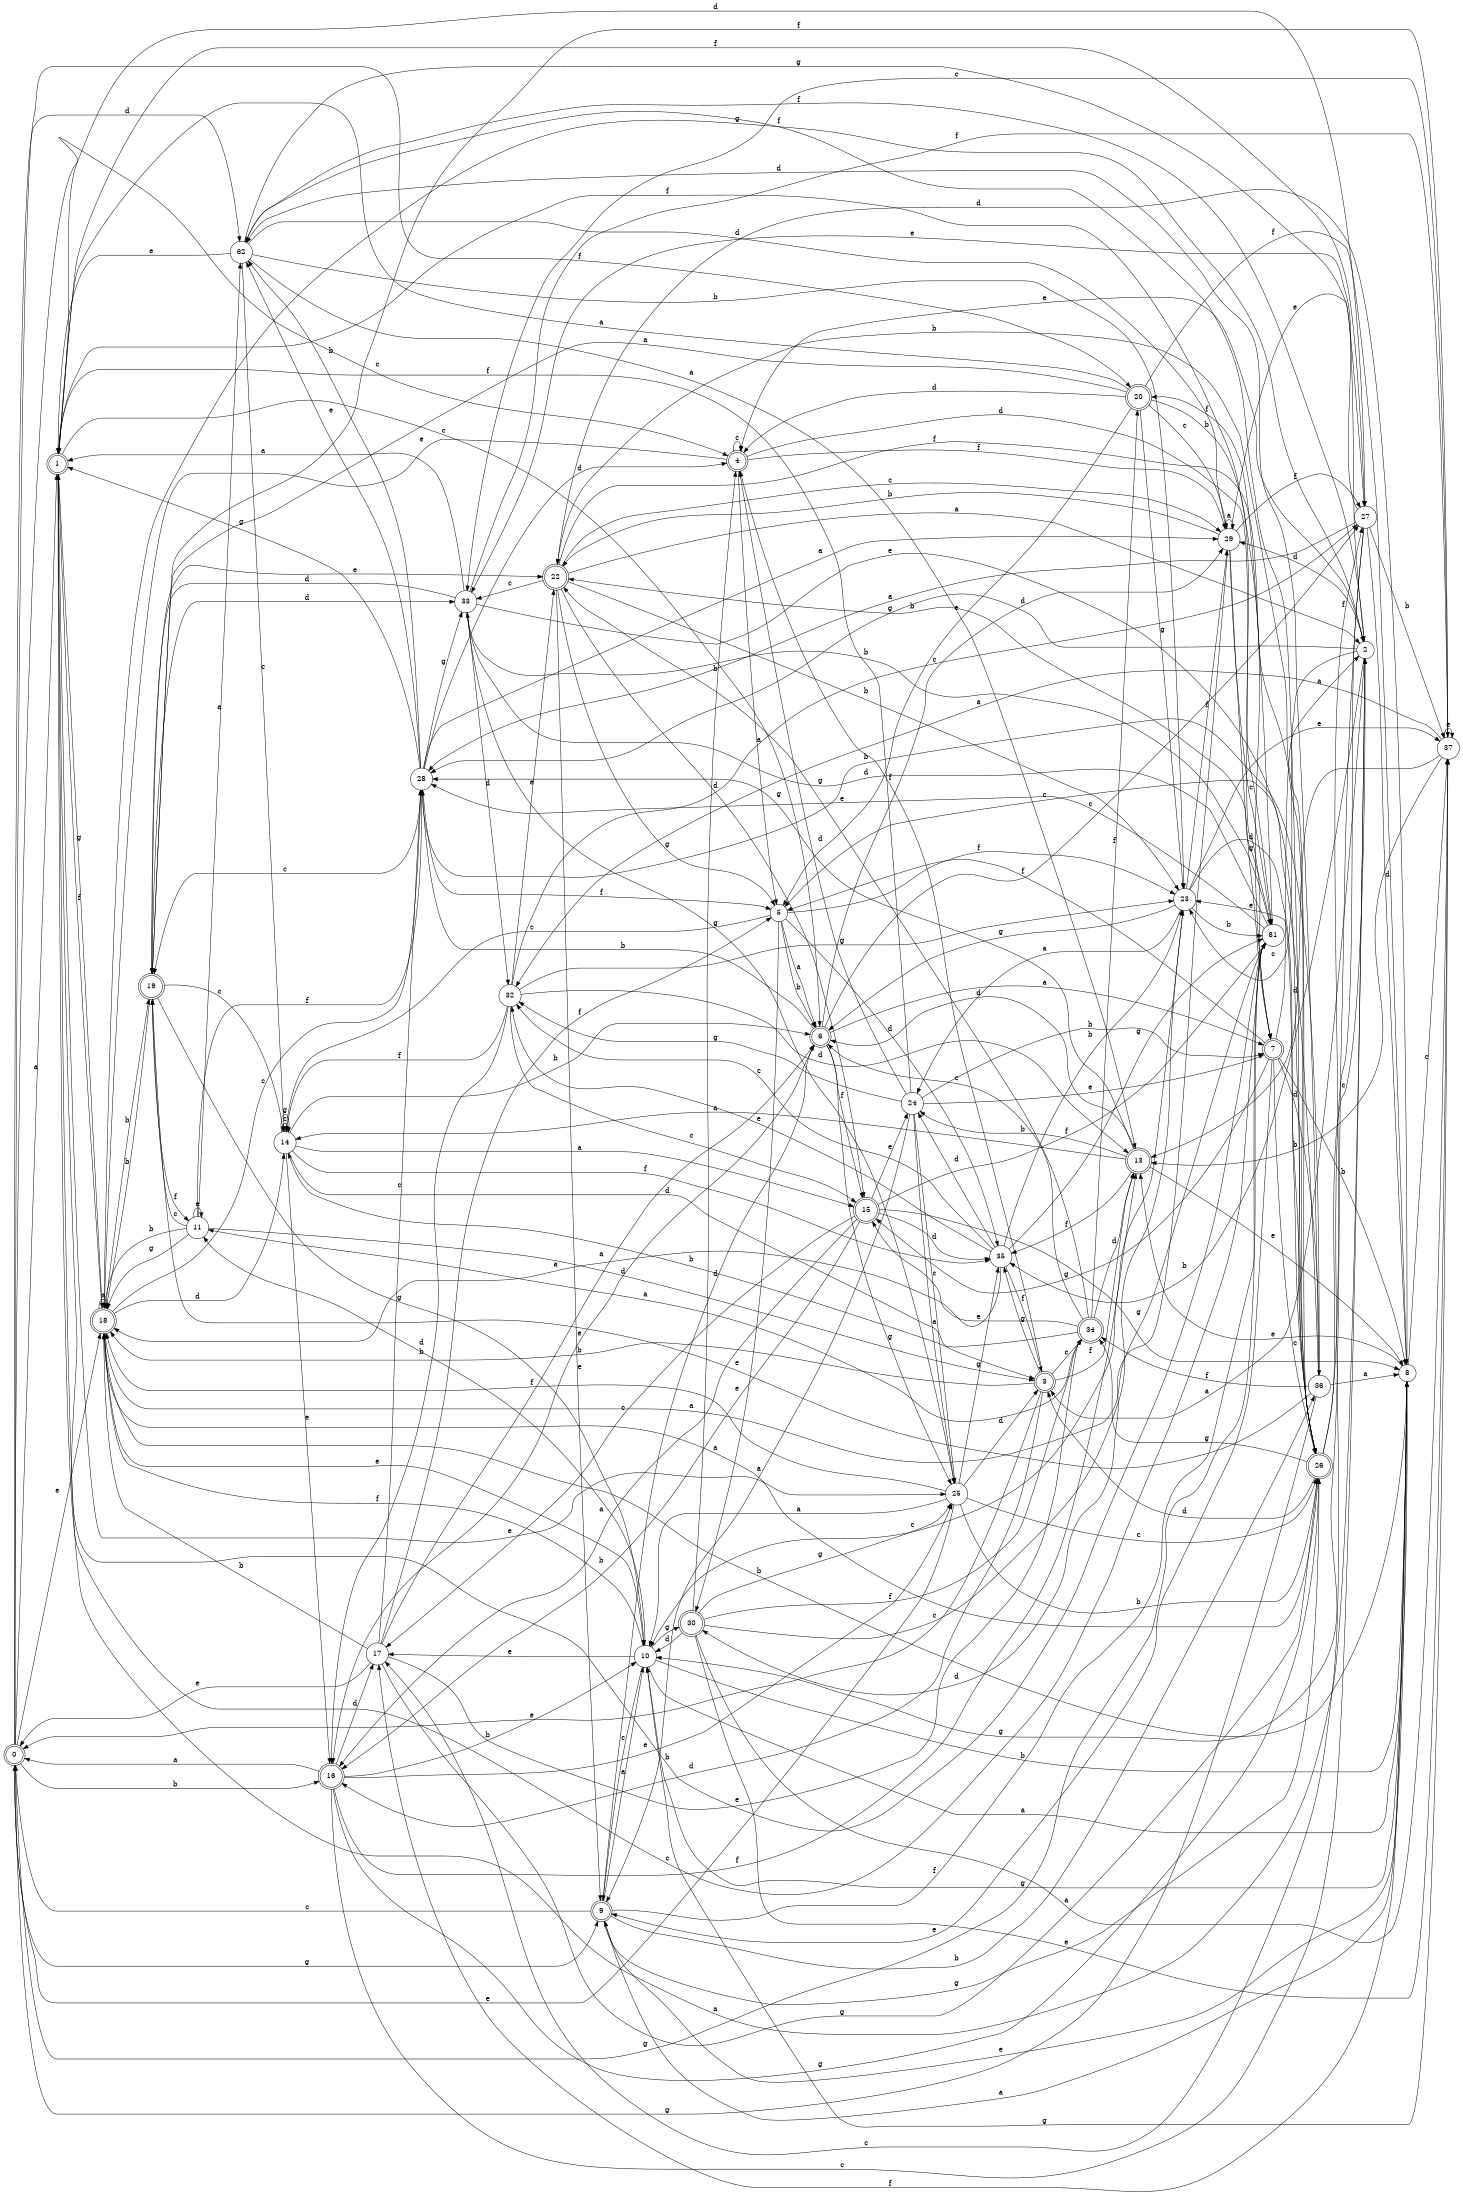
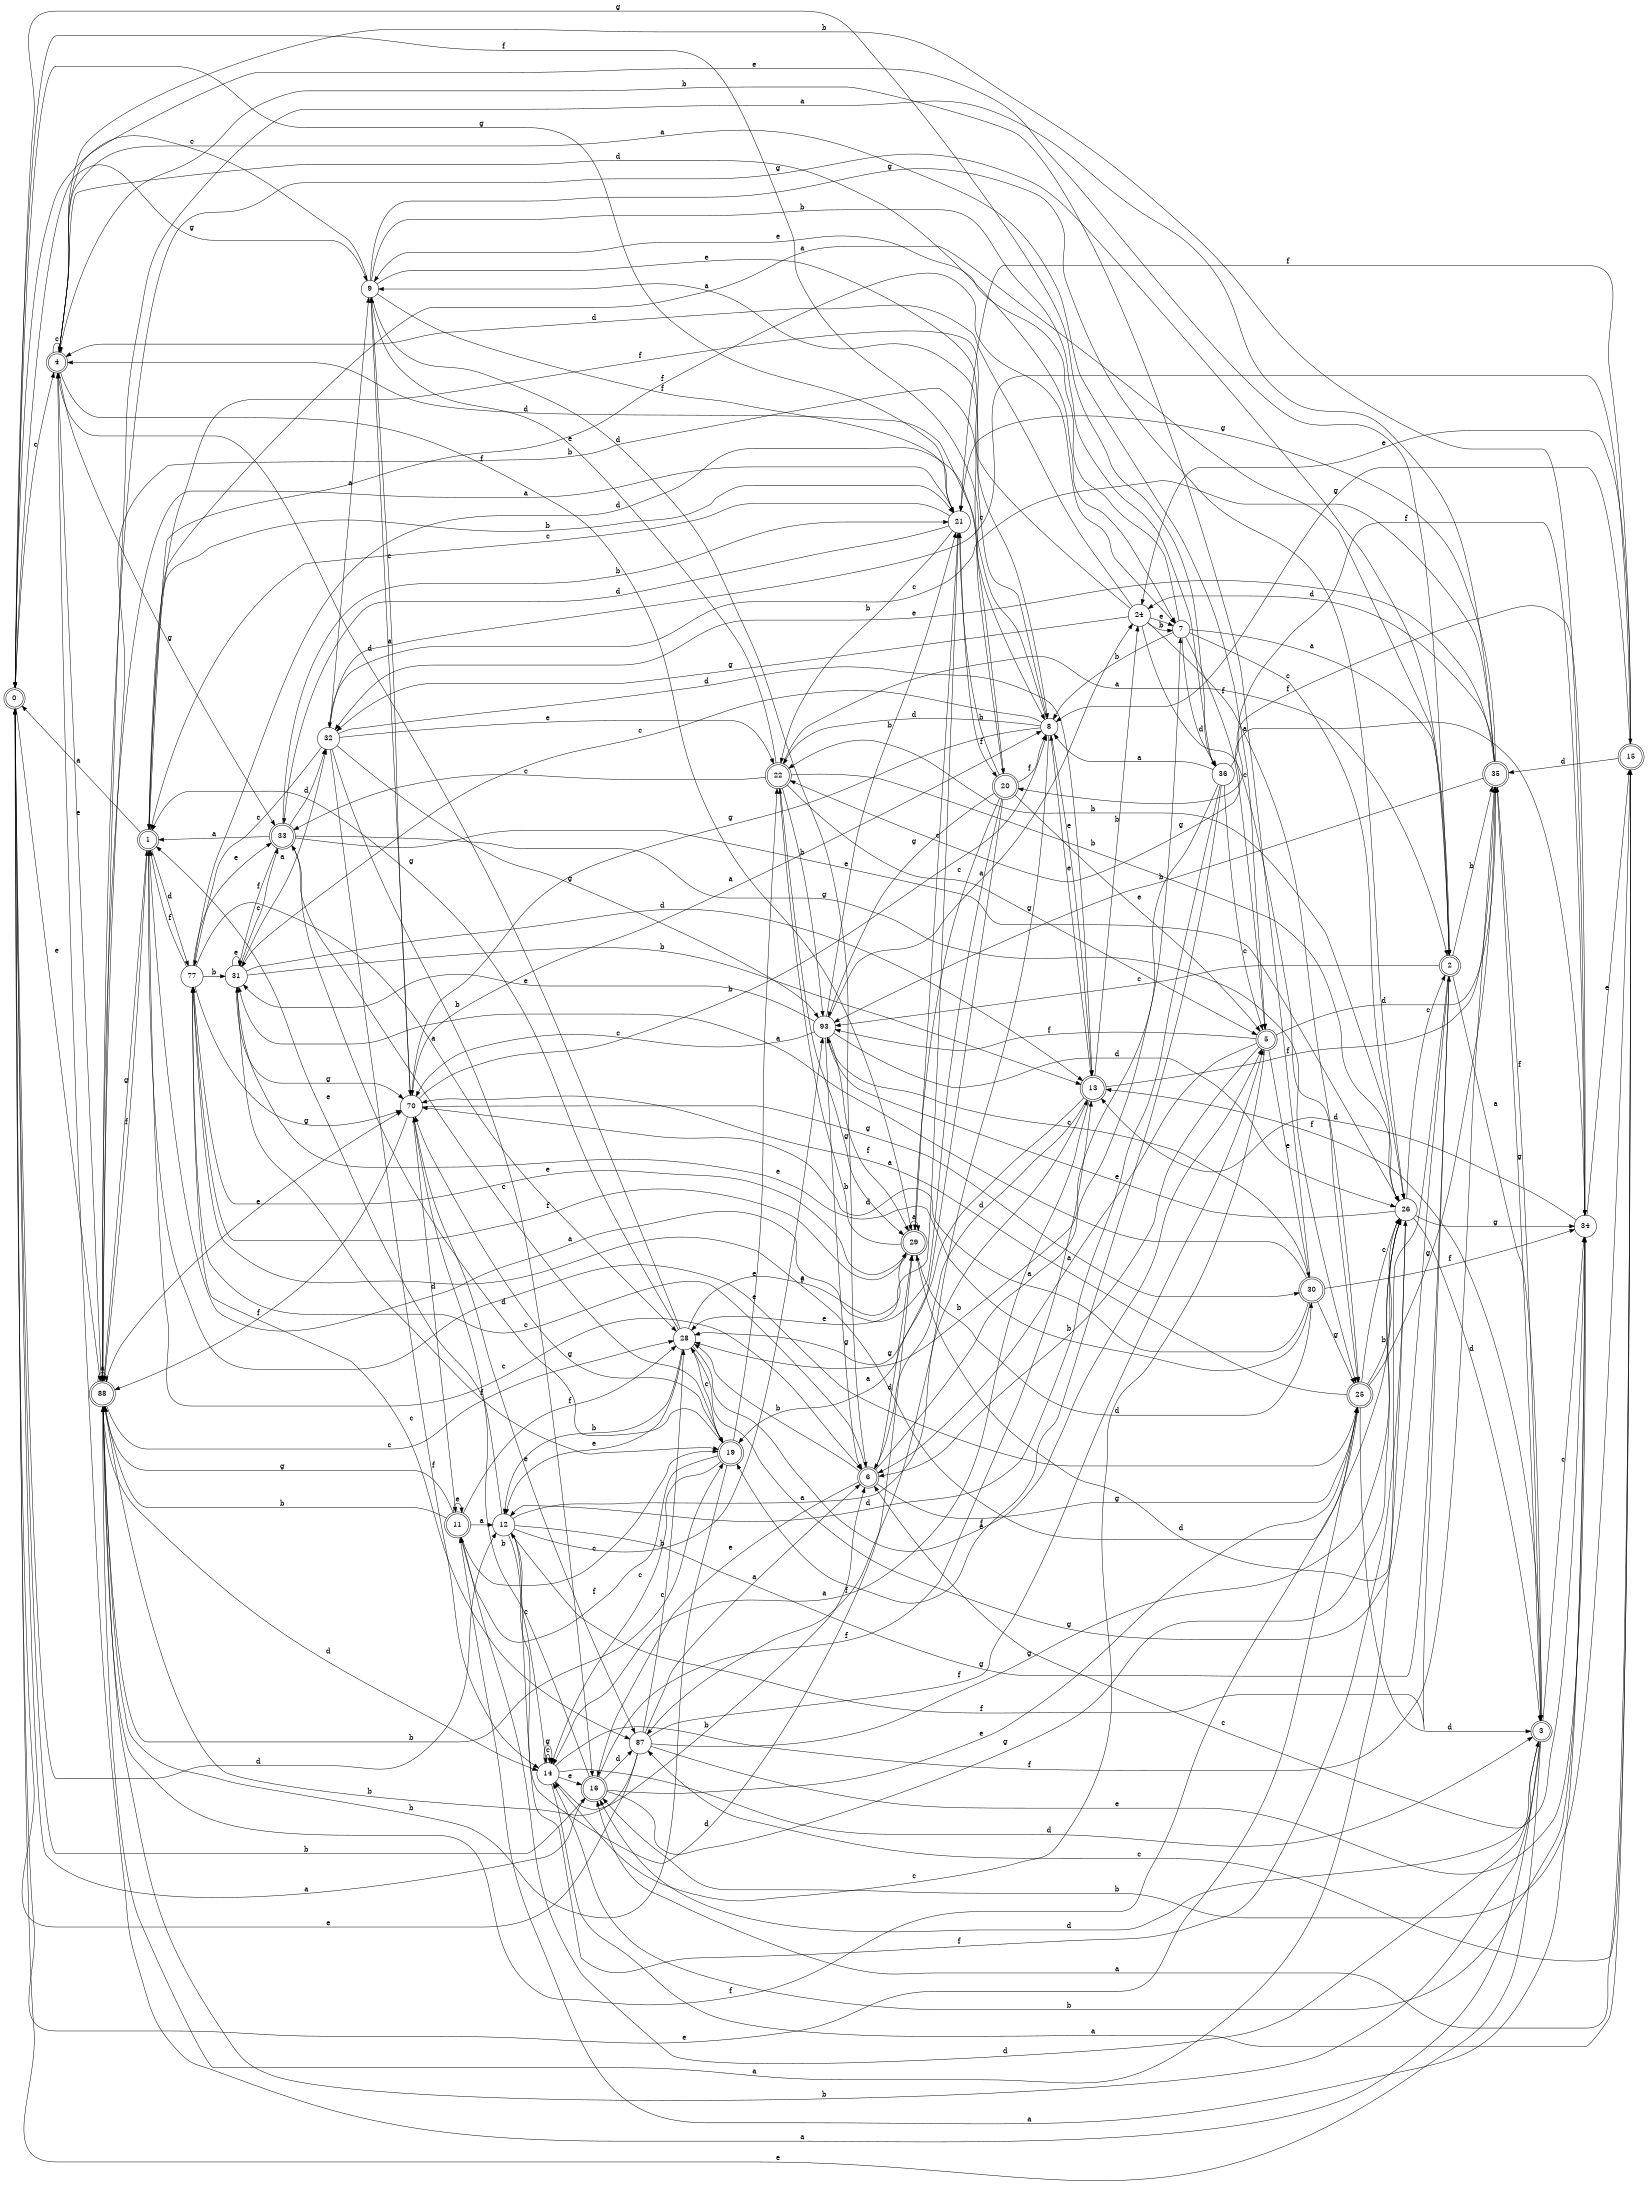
edge "4" -> "34": added, label "b"
node "62": label "62" -> "12"
edge "22" -> "26": label "f" -> "b"
edge "22" -> "29": label "c" -> "g"
node "27": label "27" -> "77"
node "29": shape circle -> doublecircle
edge "33" -> "19": label "d" -> "c"
node "33": shape circle -> doublecircle
node "2": shape circle -> doublecircle
edge "28" -> "33": now "4" -> "33"
node "37": label "37" -> "31"
edge "29" -> "7": removed, label "g"
edge "3" -> "4": label "f" -> "a"
edge "22" -> "15": removed, label "d"
node "23": label "23" -> "93"
node "5": shape circle -> doublecircle
node "81": label "81" -> "21"
node "7": shape doublecircle -> circle
edge "0" -> "1": reversed
edge "6" -> "15": removed, label "f"
node "11": shape circle -> doublecircle
node "35": shape circle -> doublecircle
edge "7" -> "15": removed, label "g"
node "18": label "18" -> "88"
node "34": shape doublecircle -> circle
node "26": shape doublecircle -> circle
node "25": shape circle -> doublecircle
edge "24" -> "9": now "32" -> "9"
node "17": label "17" -> "87"
node "10": label "10" -> "70"
node "9": shape doublecircle -> circle
edge "16" -> "2": removed, label "c"
